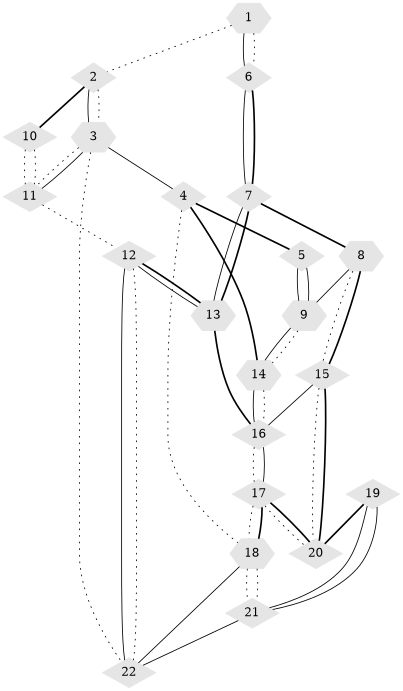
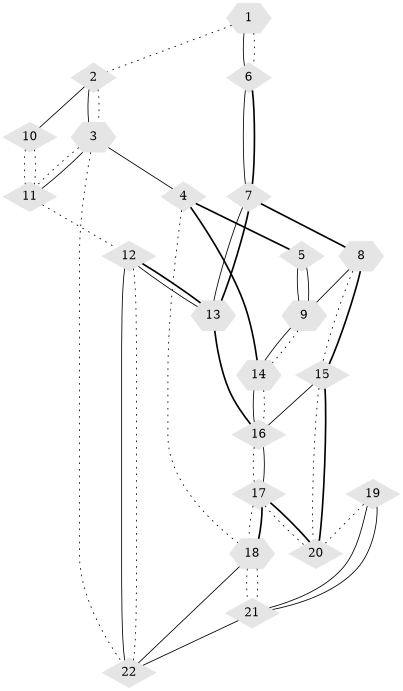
edge "2" -- "10": style bold -> solid
edge "19" -- "20": style bold -> dotted
